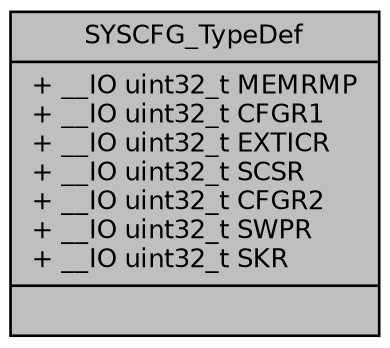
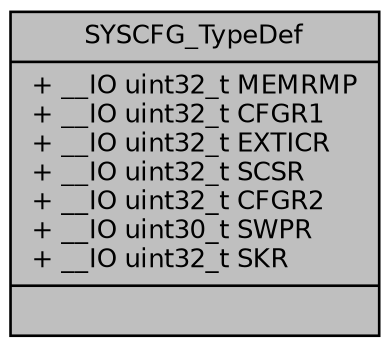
node "SYSCFG_TypeDef": text "+ __IO uint32_t SWPR" -> "+ __IO uint30_t SWPR"
